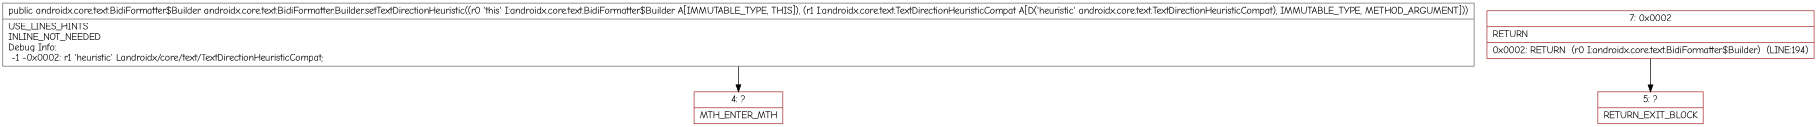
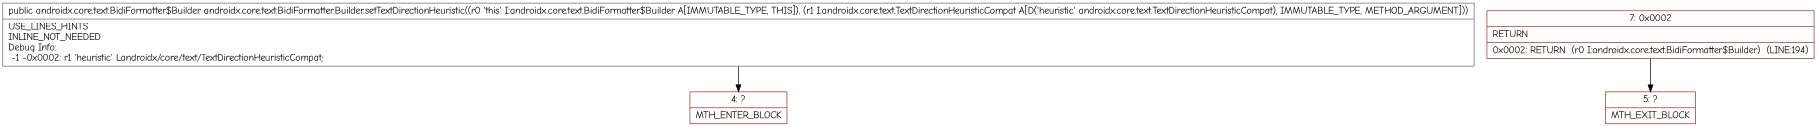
node "4: ?": text "MTH_ENTER_MTH" -> "MTH_ENTER_BLOCK"
node "5: ?": text "RETURN_EXIT_BLOCK" -> "MTH_EXIT_BLOCK"
